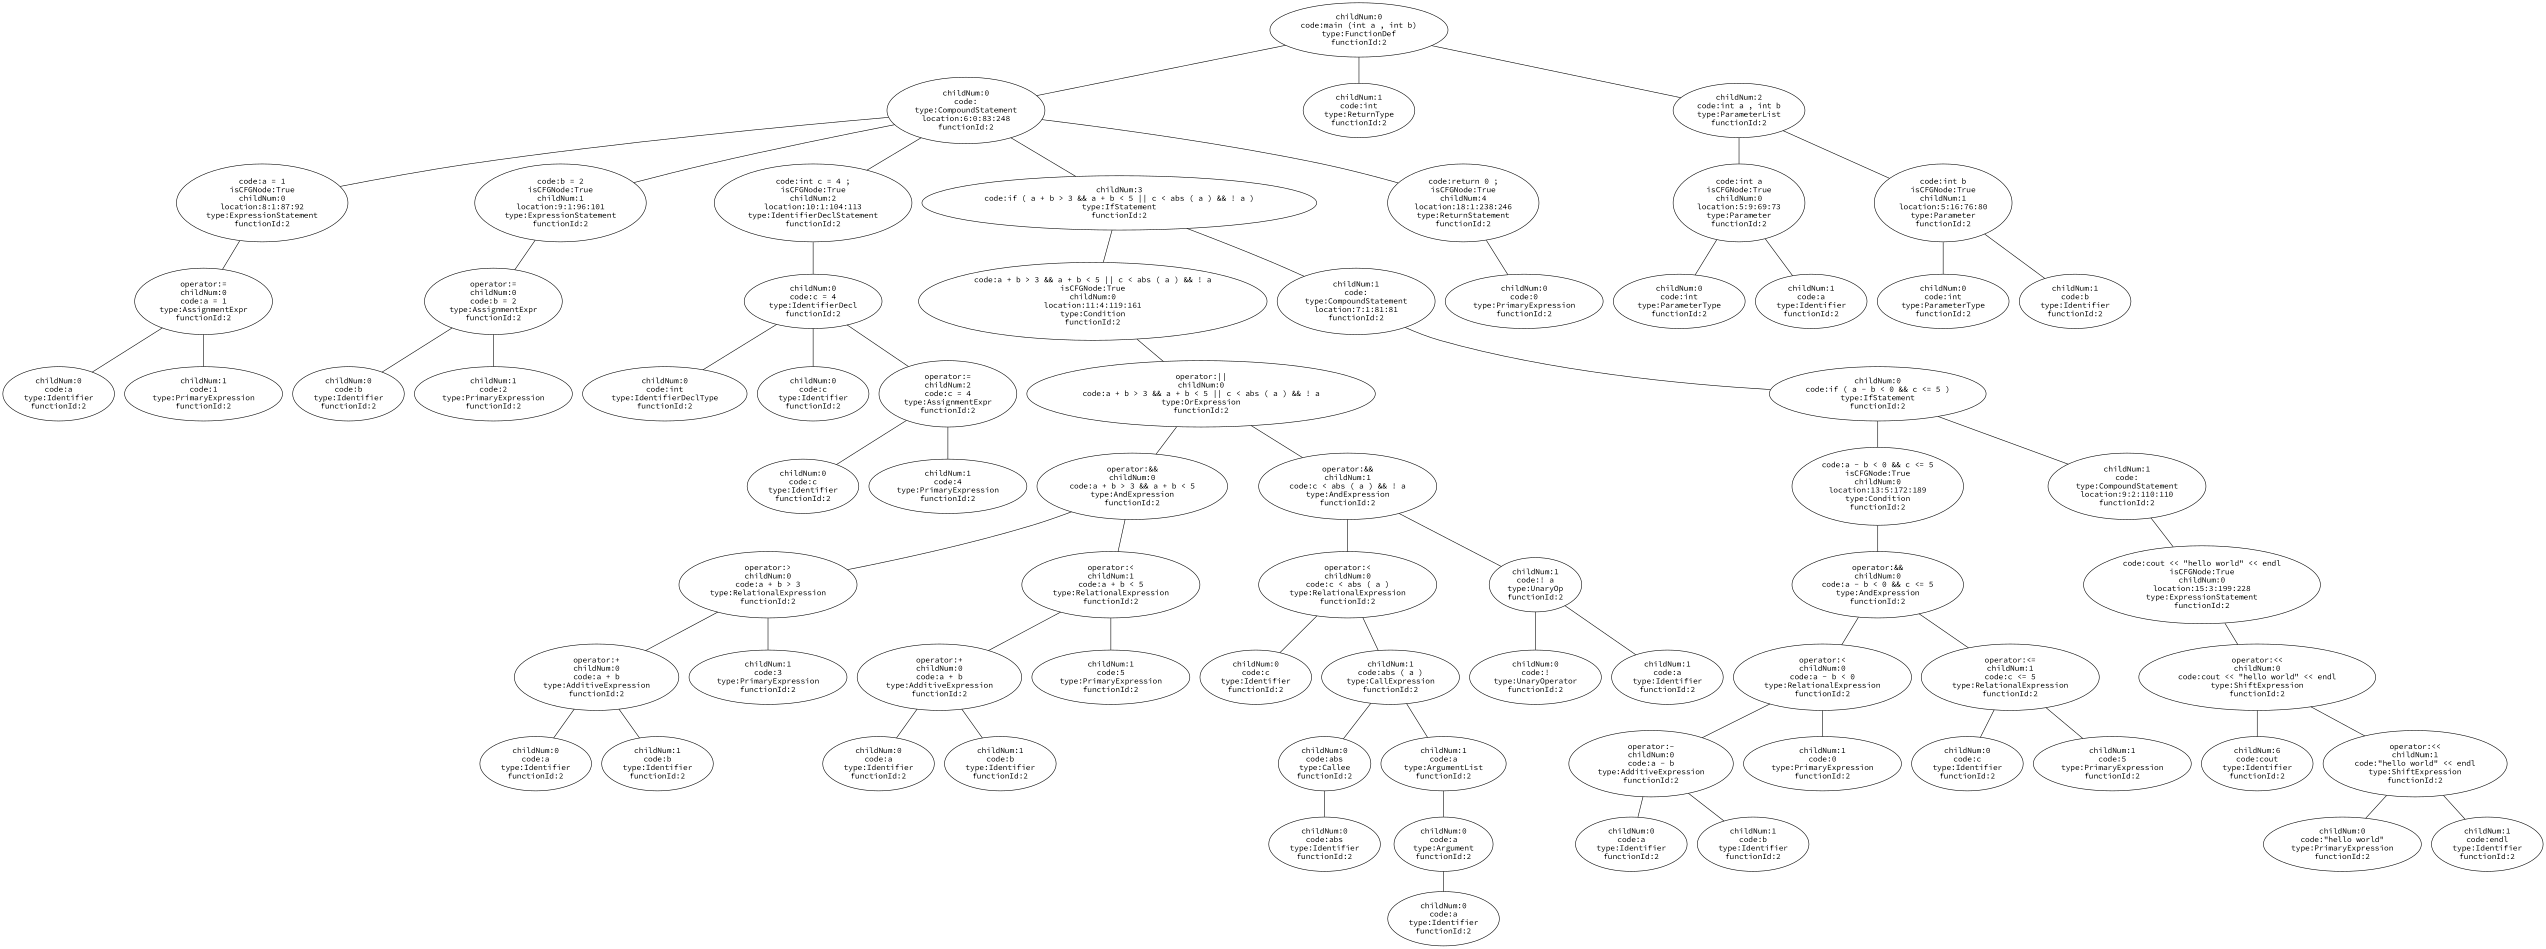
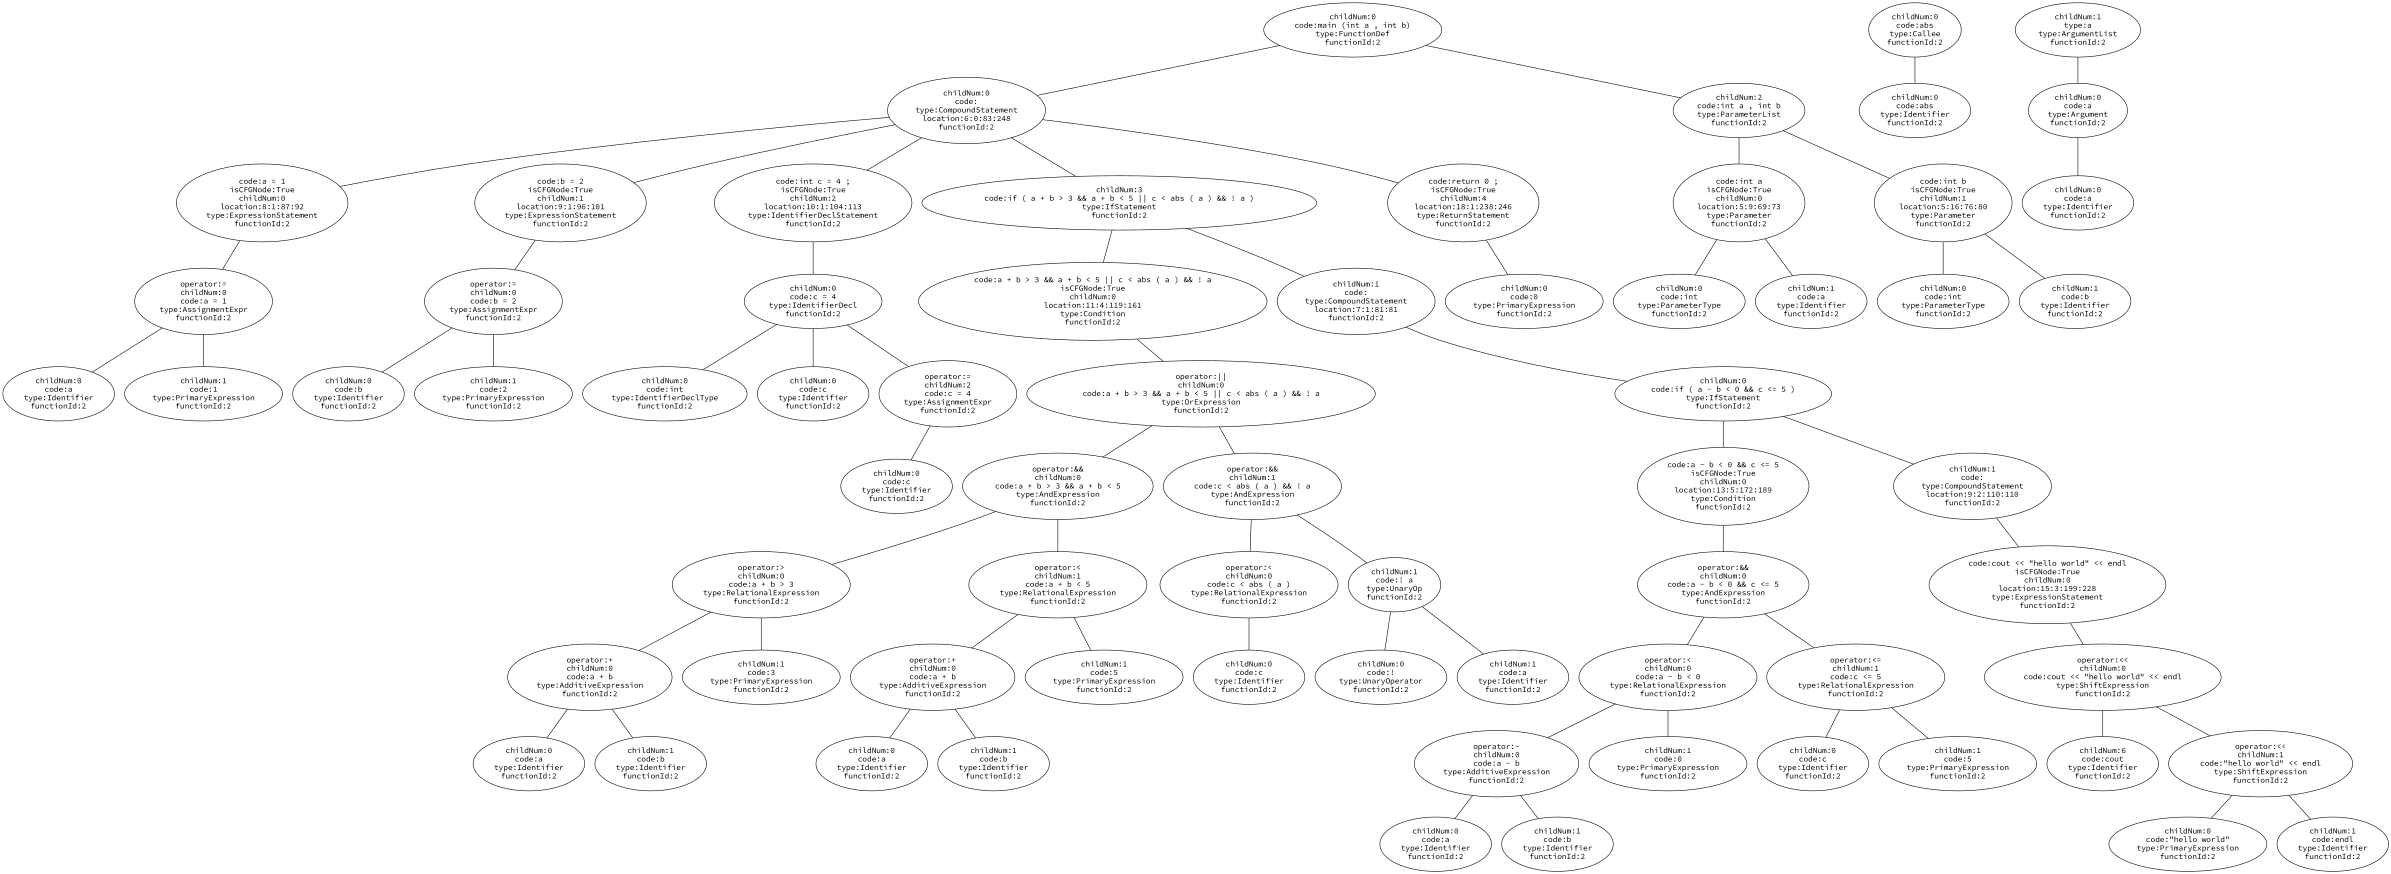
node "childNum:1 code:int type:ReturnType functionId:2": removed
node "childNum:1 code:4 type:PrimaryExpression functionId:2": removed
node "childNum:1 code:abs ( a ) type:CallExpression functionId:2": removed
node "childNum:1 code:a type:ArgumentList functionId:2": label "childNum:1 code:a type:ArgumentList functionId:2" -> "childNum:1 type:a type:ArgumentList functionId:2"
